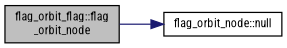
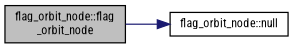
node "flag_orbit_flag::flag _orbit_node": label "flag_orbit_flag::flag _orbit_node" -> "flag_orbit_node::flag _orbit_node"
